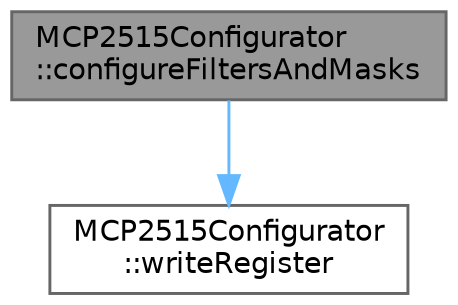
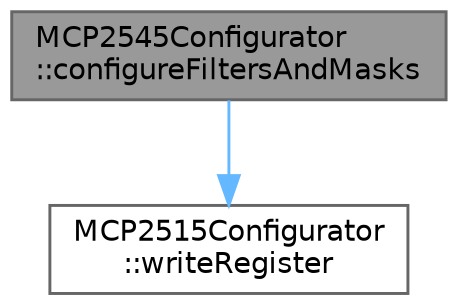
node "MCP2515Configurator ::configureFiltersAndMasks": label "MCP2515Configurator ::configureFiltersAndMasks" -> "MCP2545Configurator ::configureFiltersAndMasks"
